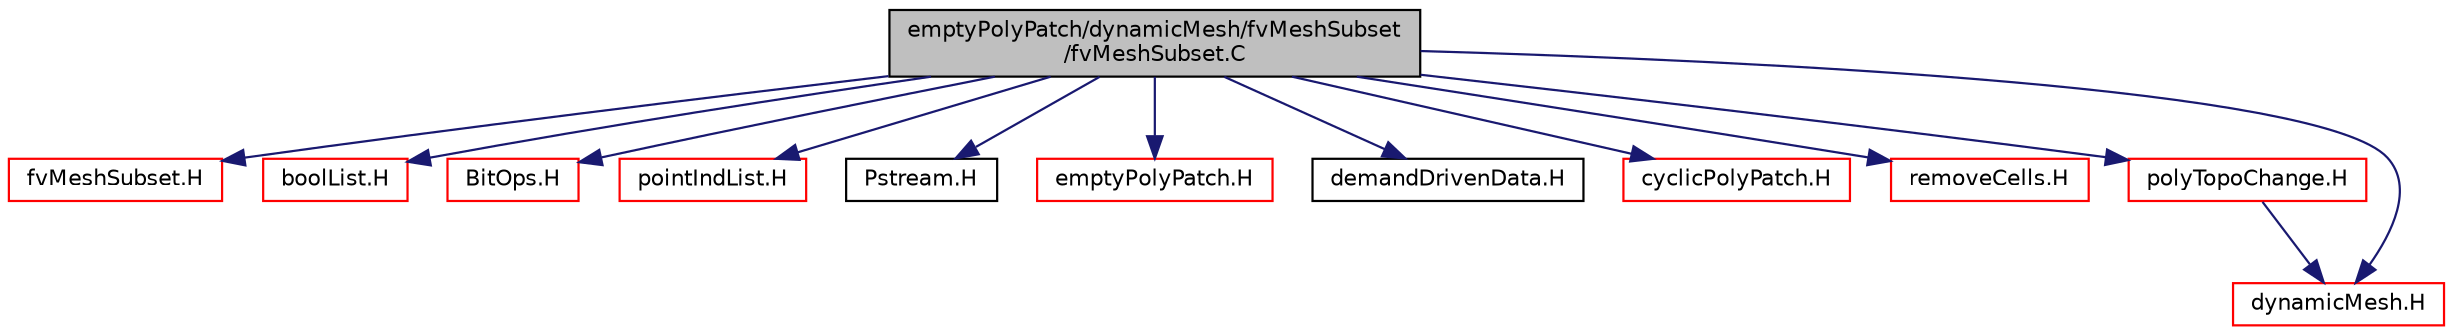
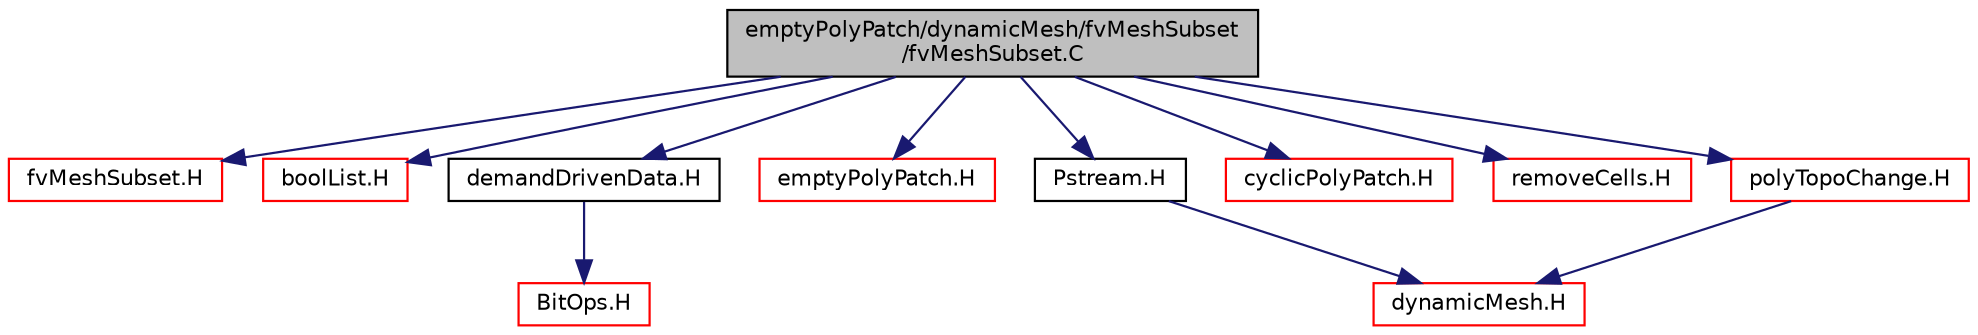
edge "emptyPolyPatch/dynamicMesh/fvMeshSubset /fvMeshSubset.C" -> "dynamicMesh.H": now "Pstream.H" -> "dynamicMesh.H"
edge "emptyPolyPatch/dynamicMesh/fvMeshSubset /fvMeshSubset.C" -> "BitOps.H": now "demandDrivenData.H" -> "BitOps.H"
node "pointIndList.H": removed
